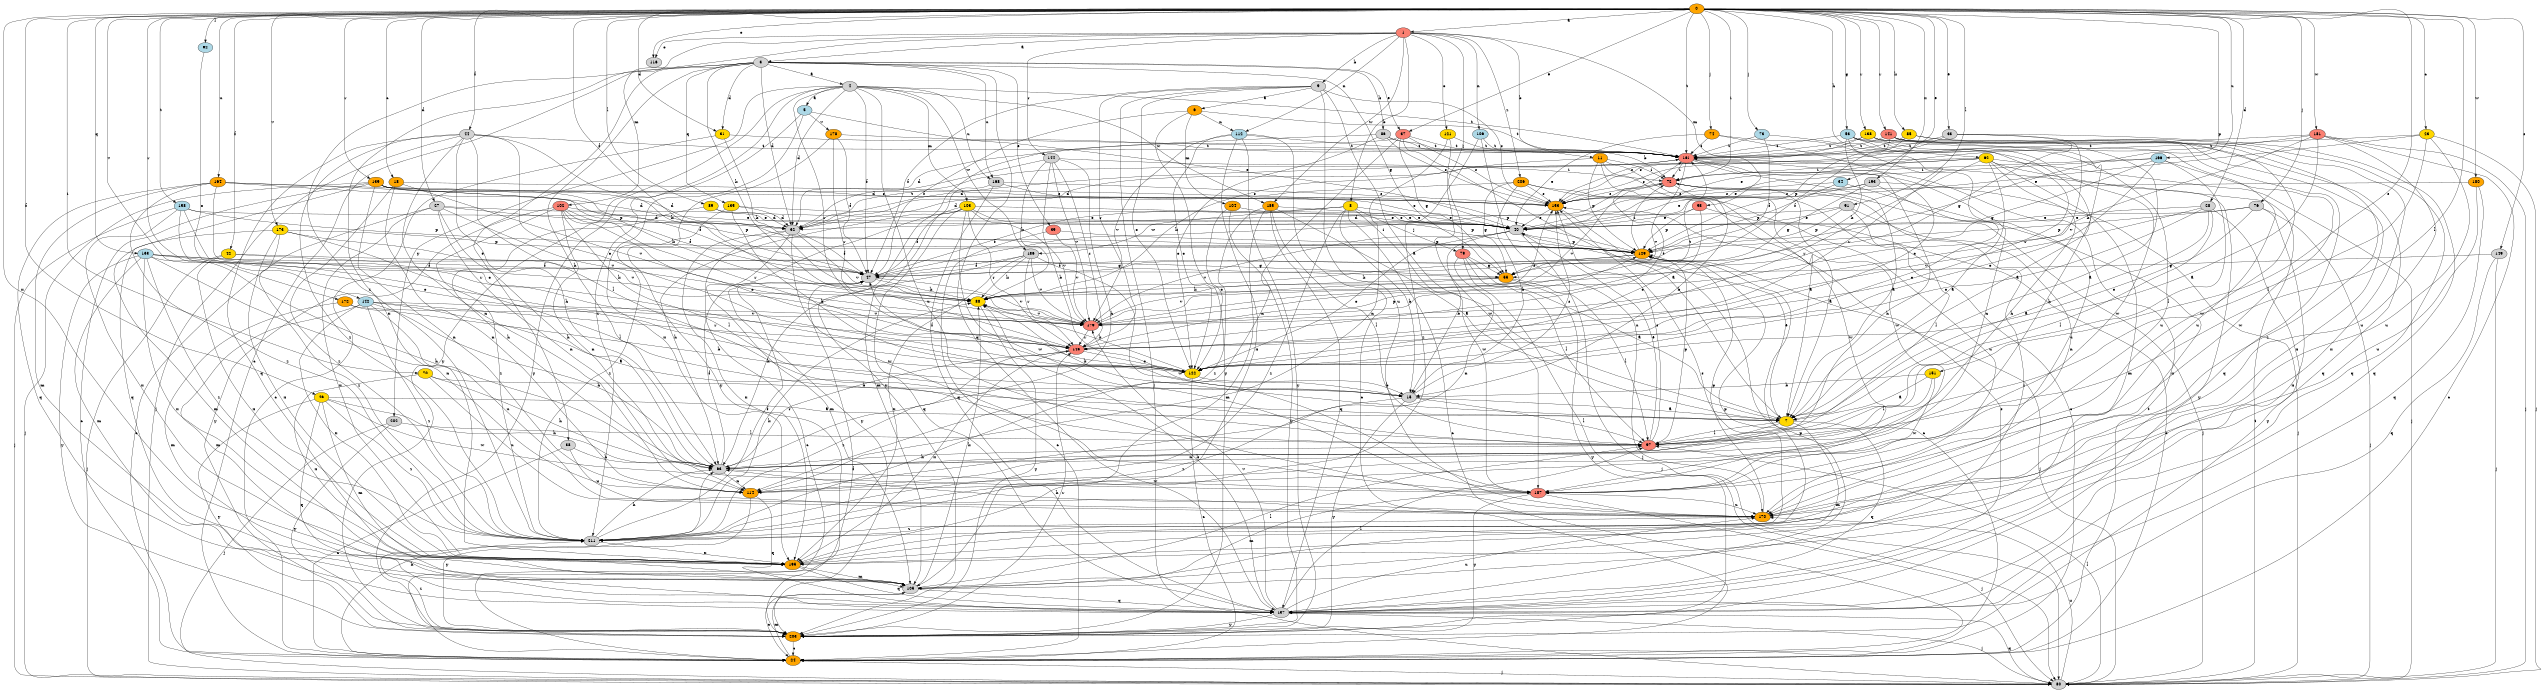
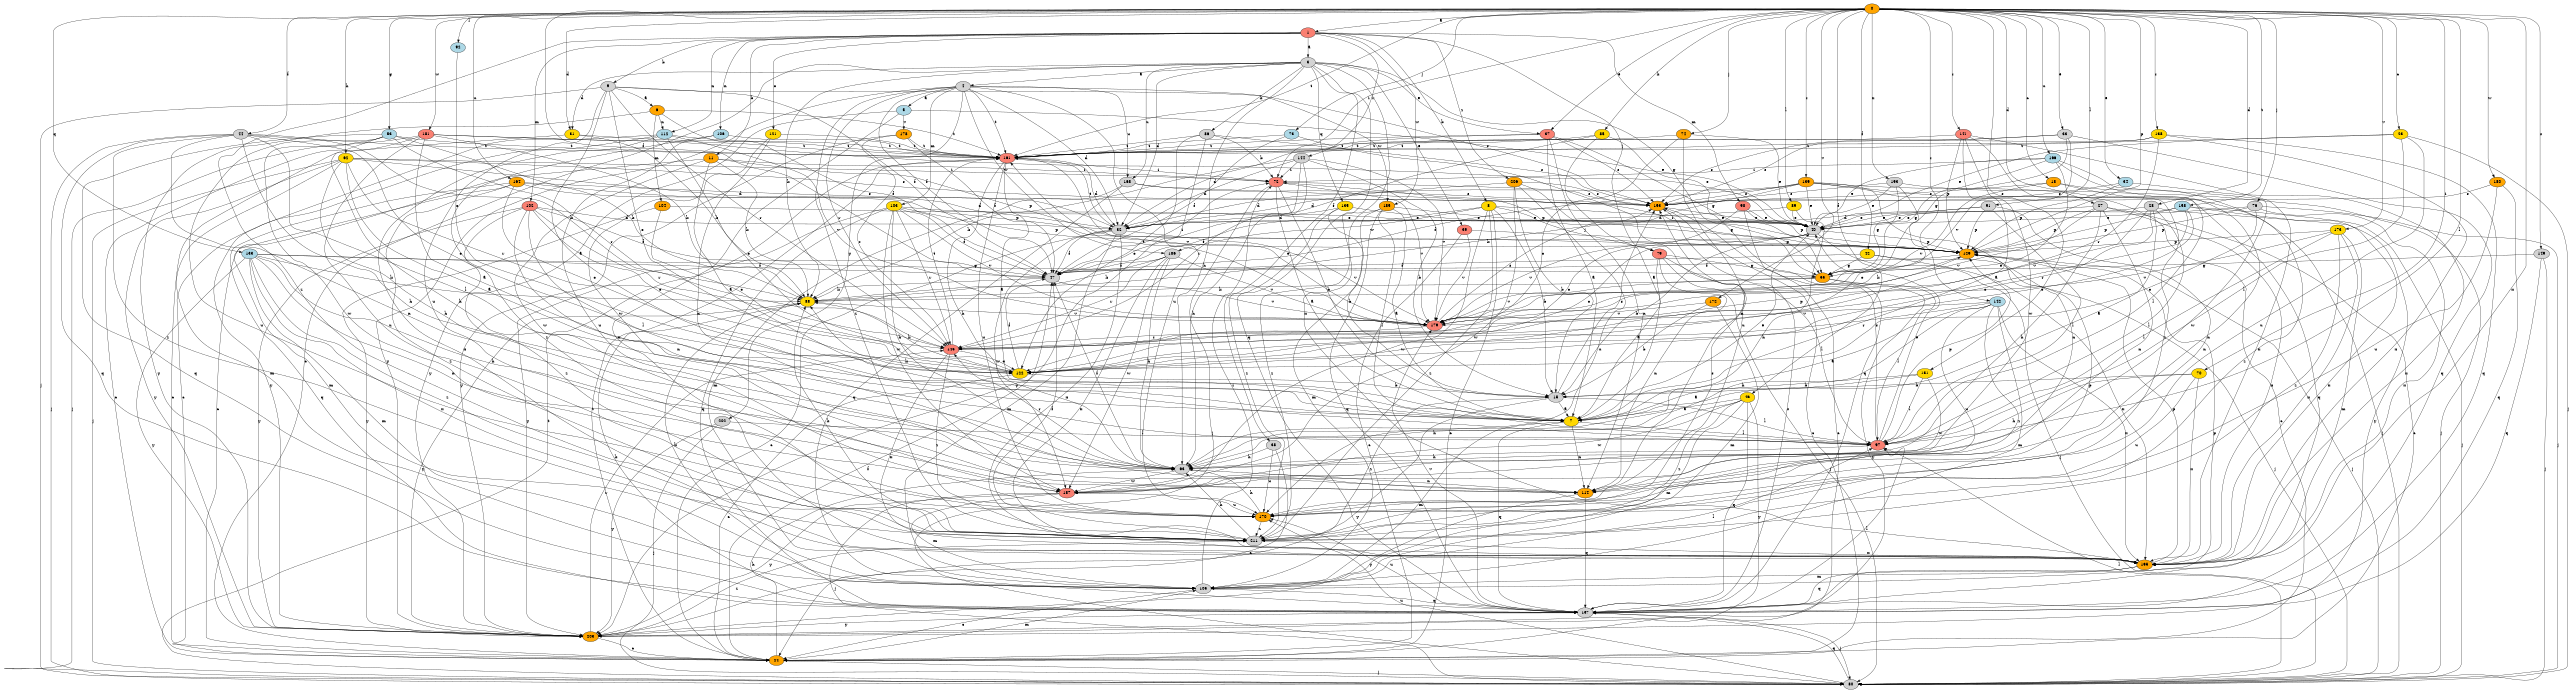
node "116": removed
